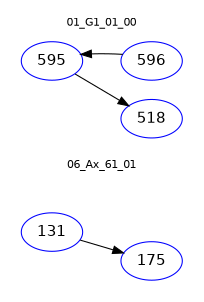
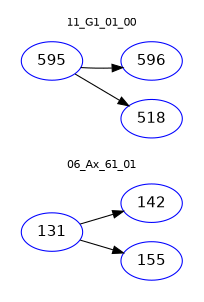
cluster "01_G1_01_00": label "01_G1_01_00" -> "11_G1_01_00"
edge "596" -> "595": reversed
node "142": added
node "175": label "175" -> "155"
